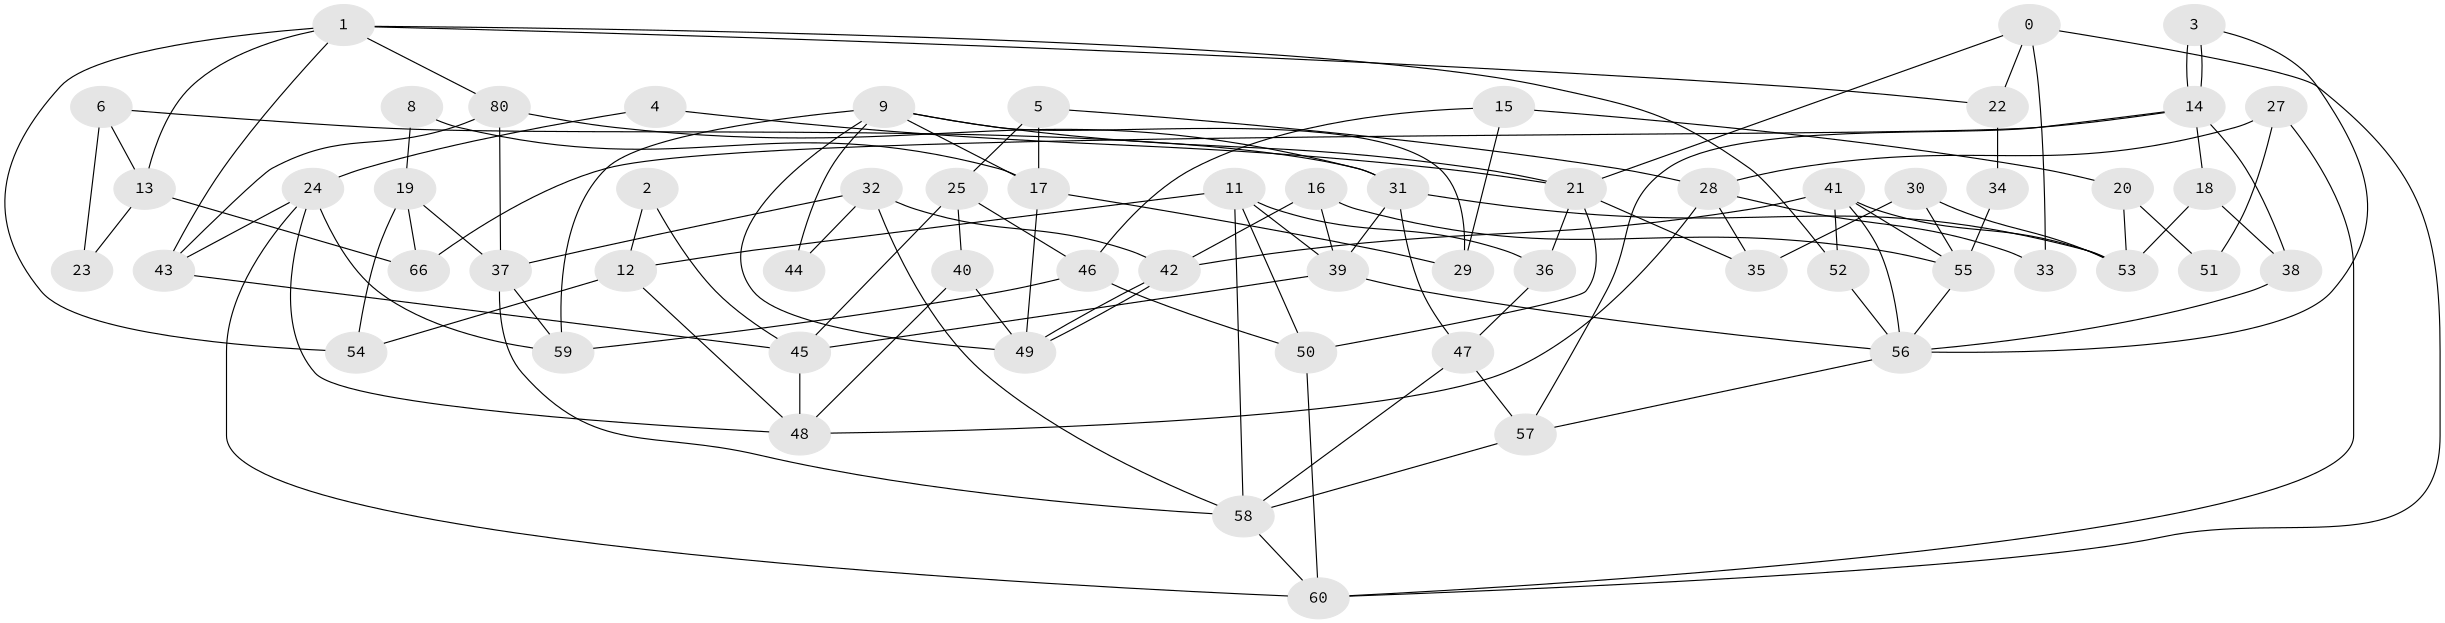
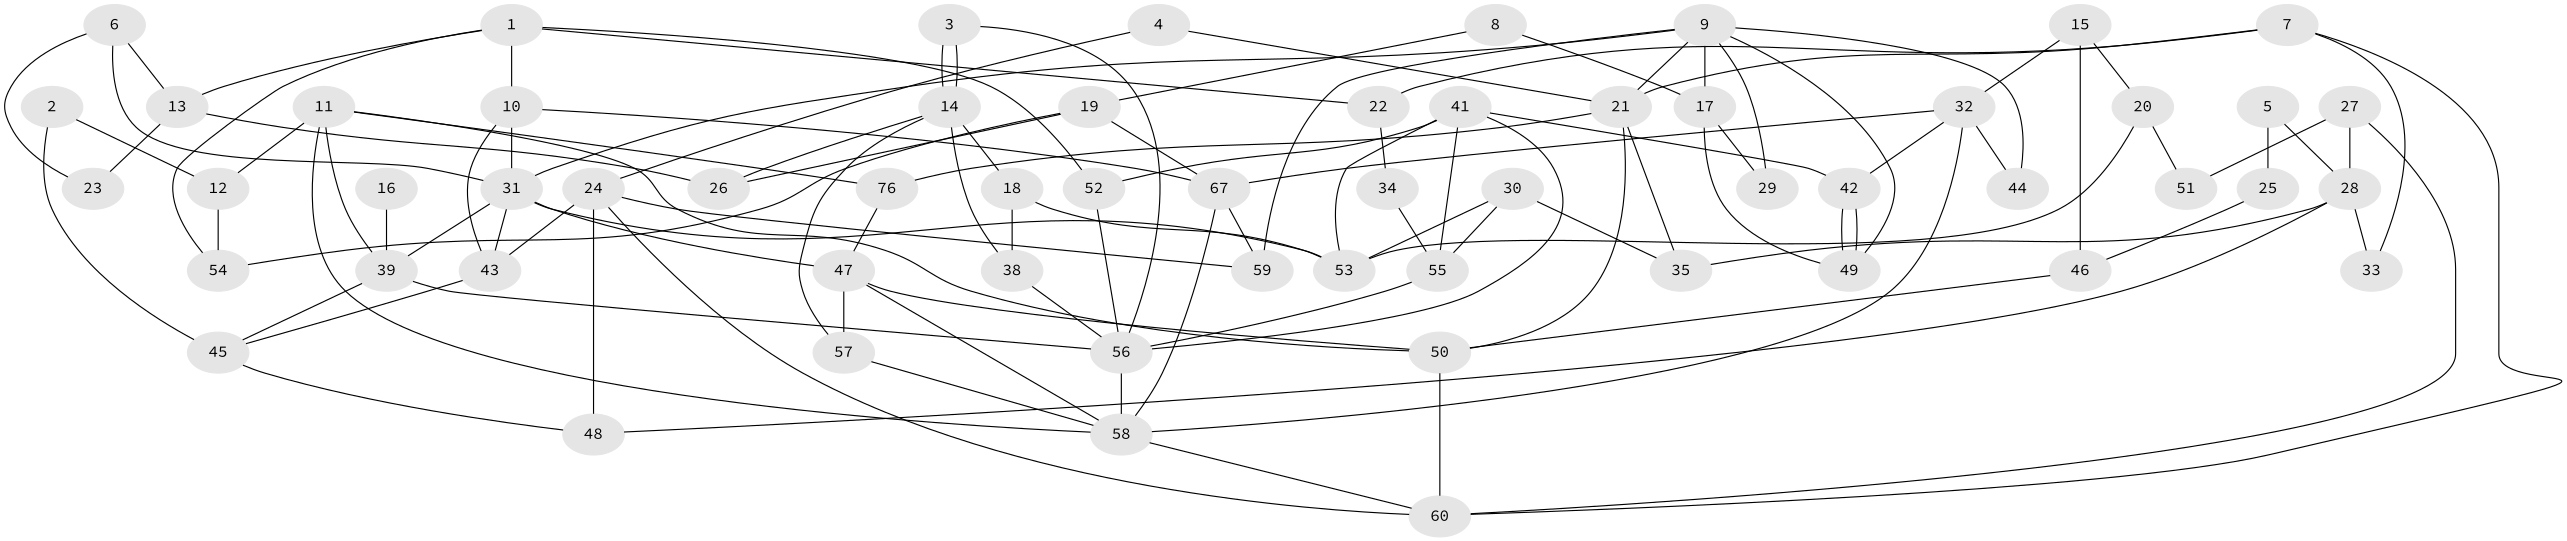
node "0": label "0" -> "7"
edge "9" -- "31": added
node "80": label "80" -> "10"
edge "1" -- "43": now "31" -- "43"
edge "5" -- "17": removed
edge "15" -- "29": now "15" -- "32"
edge "16" -- "42": removed
edge "16" -- "55": removed
node "66": label "66" -> "26"
node "37": label "37" -> "67"
edge "25" -- "45": removed
node "40": removed
node "36": label "36" -> "76"
edge "47" -- "50": added
edge "46" -- "59": removed
edge "12" -- "48": removed
edge "56" -- "57": now "56" -- "58"
